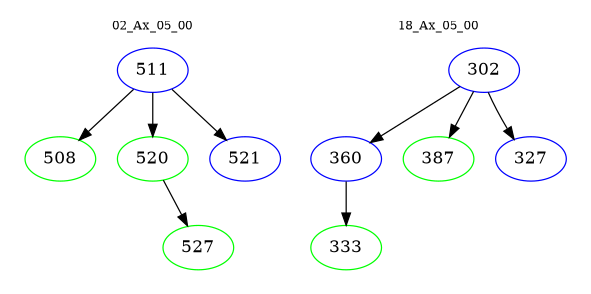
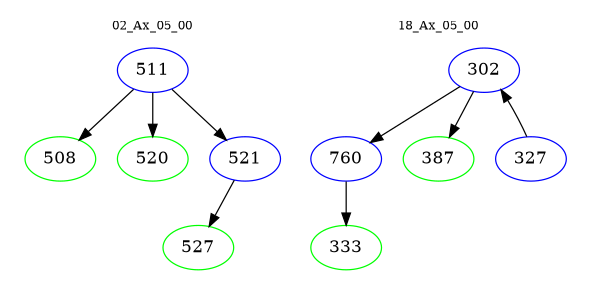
edge "302" -> "327": reversed
node "360": label "360" -> "760"
edge "520" -> "527": now "521" -> "527"
